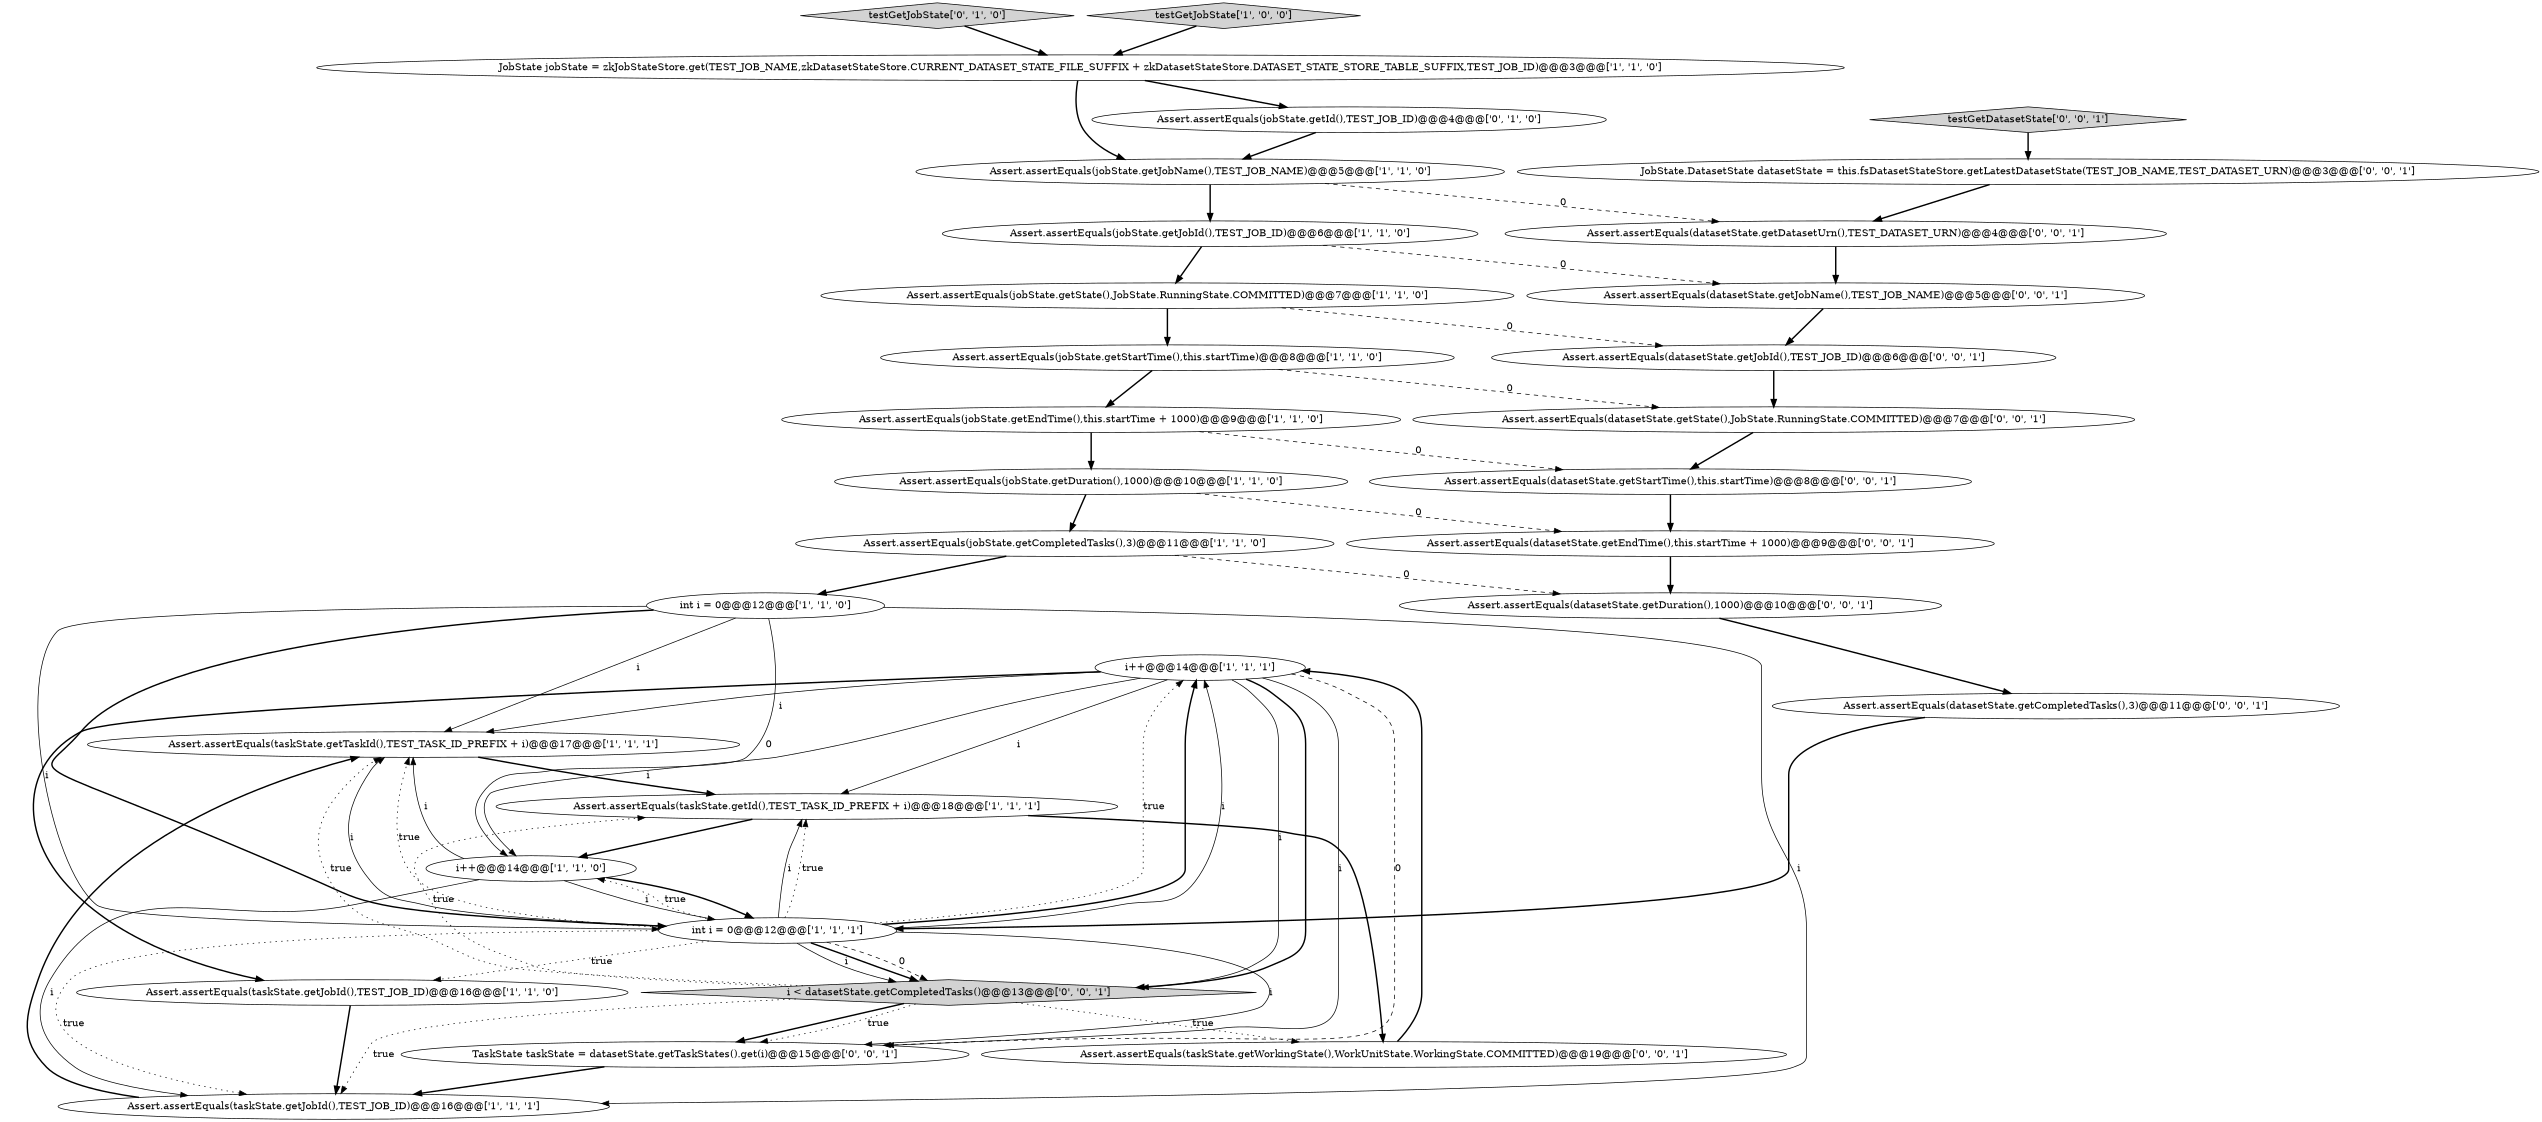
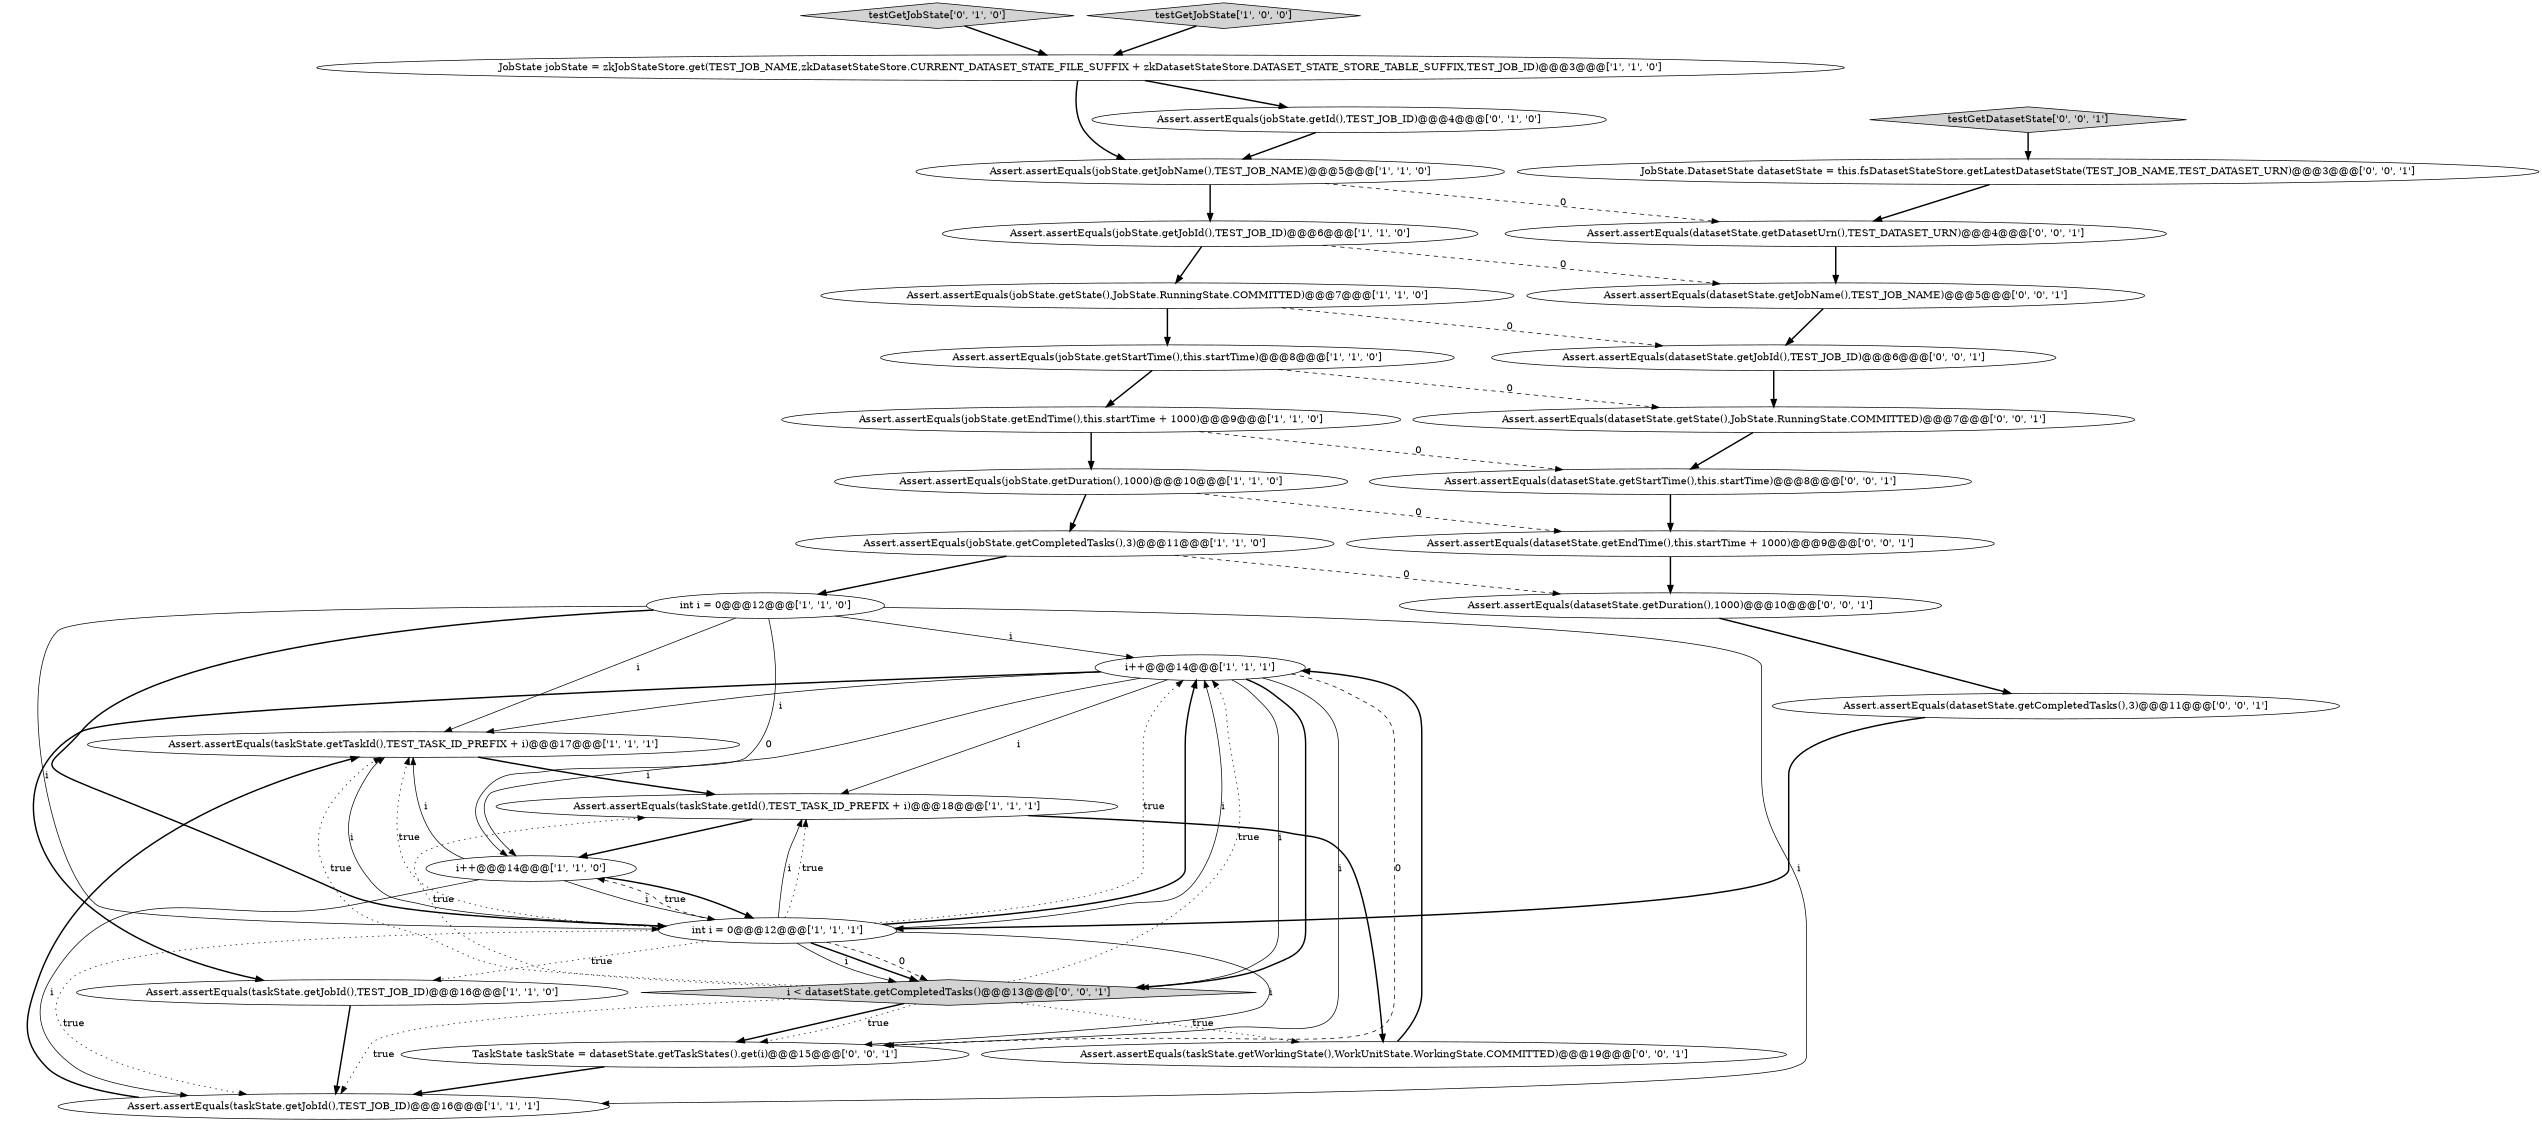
edge "int i = 0@@@12@@@['1', '1', '0']" -> "i++@@@14@@@['1', '1', '1']": added, label "i"
edge "i < datasetState.getCompletedTasks()@@@13@@@['0', '0', '1']" -> "i++@@@14@@@['1', '1', '1']": added, label "true"
edge "int i = 0@@@12@@@['1', '1', '1']" -> "i++@@@14@@@['1', '1', '0']": style dotted -> dashed
